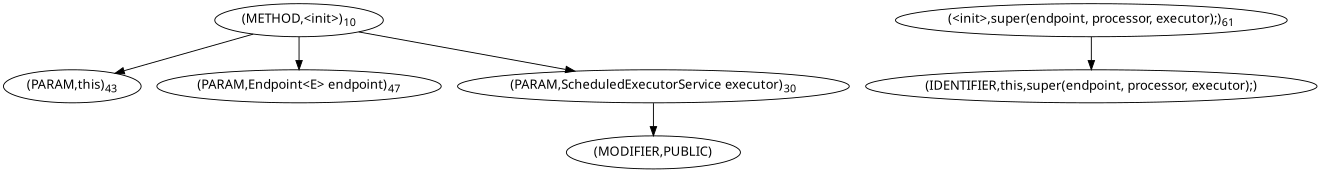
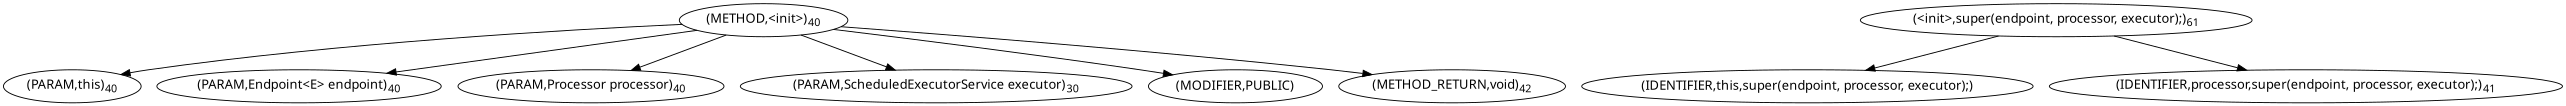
node "(METHOD,<init>)": text "10" -> "40"
node "(PARAM,this)": text "43" -> "40"
node "(PARAM,Endpoint<E> endpoint)": text "47" -> "40"
node "(PARAM,Processor processor)": added
node "(METHOD_RETURN,void)": added
node "(IDENTIFIER,processor,super(endpoint, processor, executor);)": added
edge "(PARAM,ScheduledExecutorService executor)" -> "(MODIFIER,PUBLIC)": now "(METHOD,<init>)" -> "(MODIFIER,PUBLIC)"
